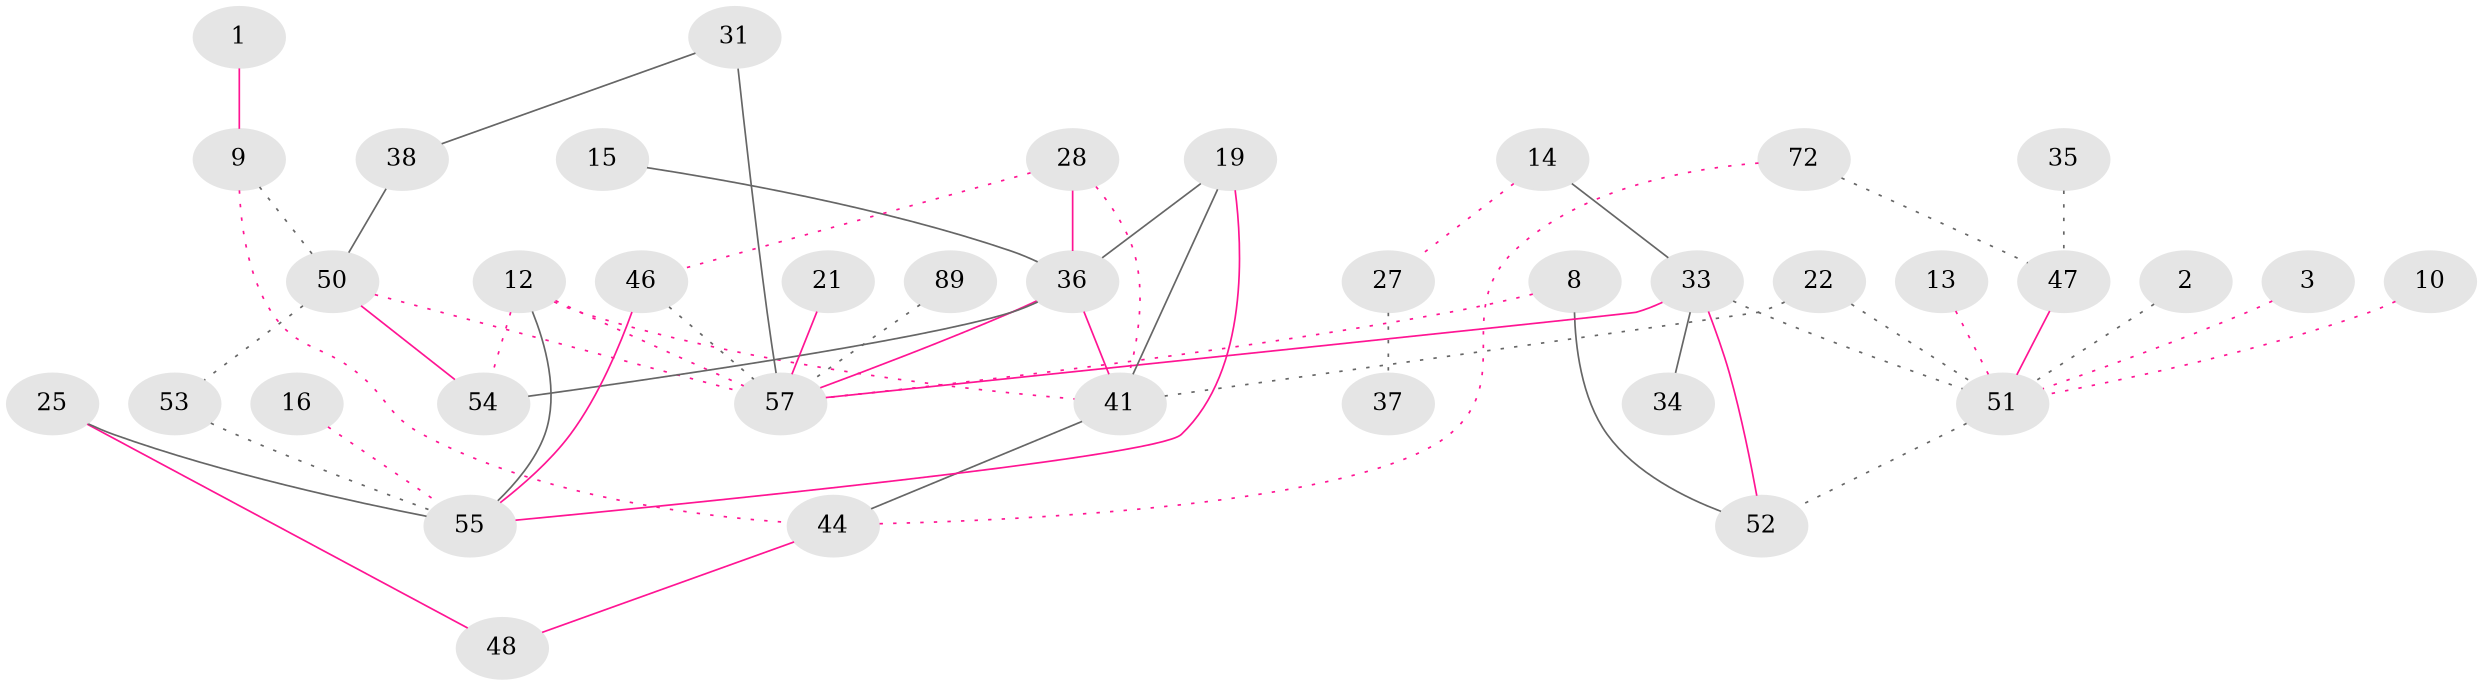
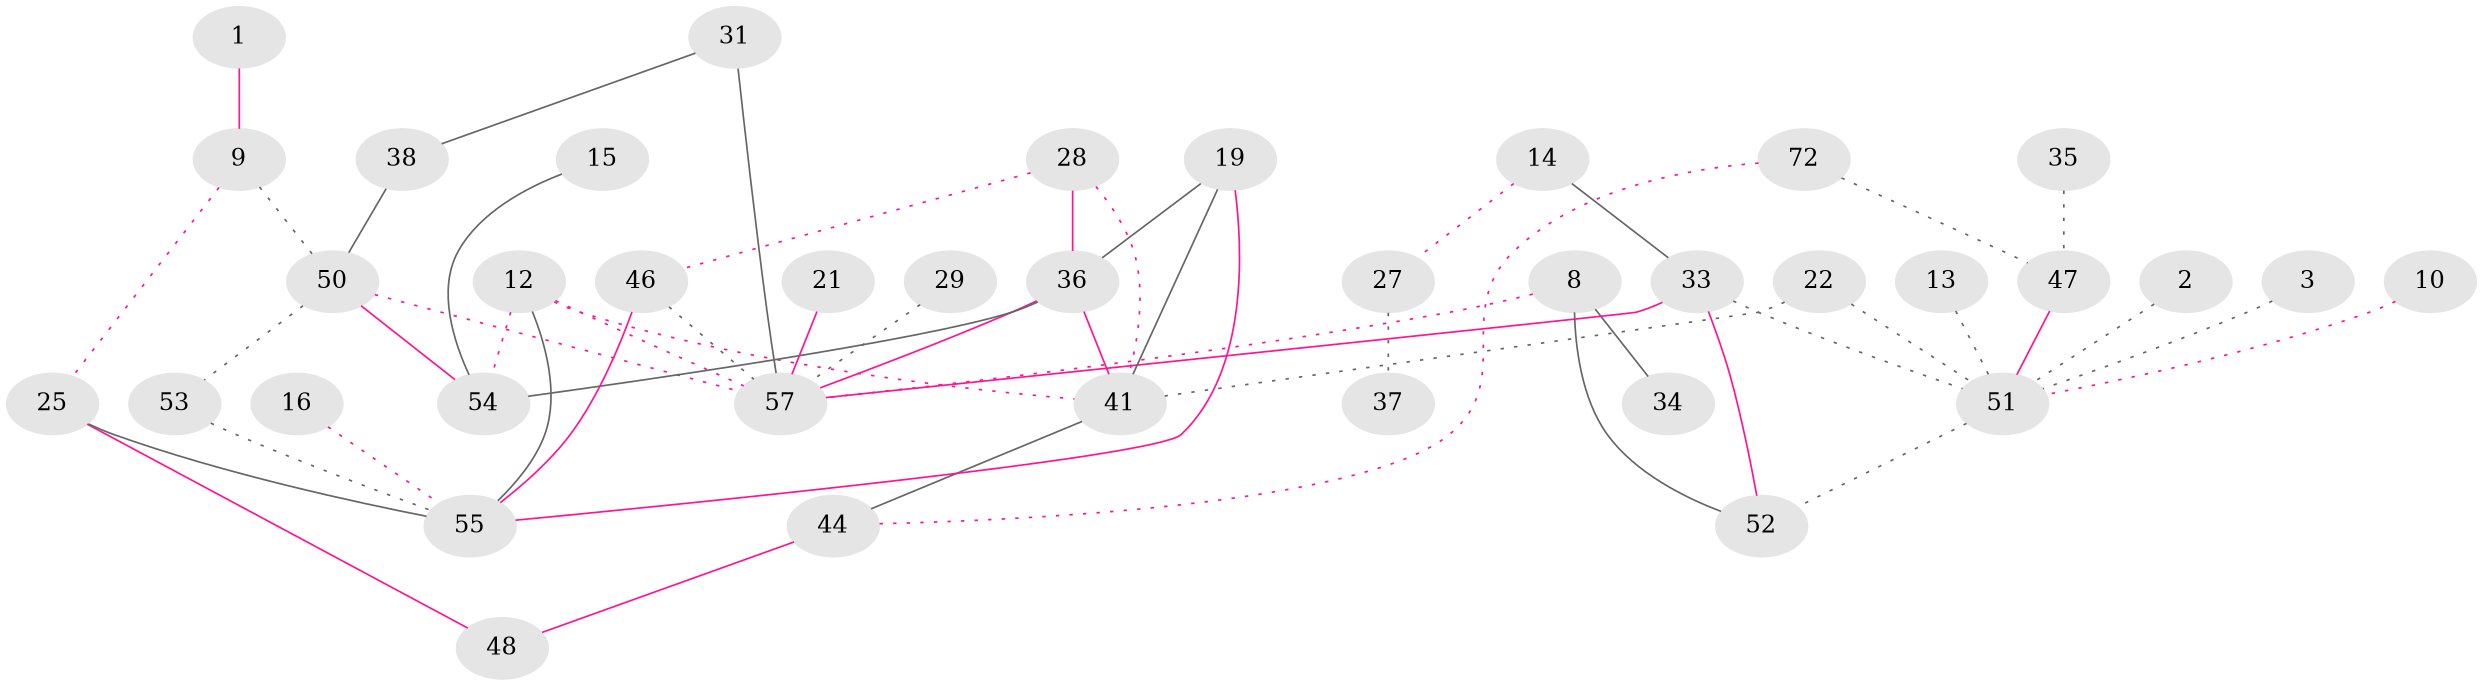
edge "15" -- "36": now "15" -- "54"
node "89": label "89" -> "29"
edge "33" -- "34": now "8" -- "34"
edge "13" -- "51": color deeppink -> gray40
edge "3" -- "51": color deeppink -> gray40
edge "9" -- "44": now "9" -- "25"
